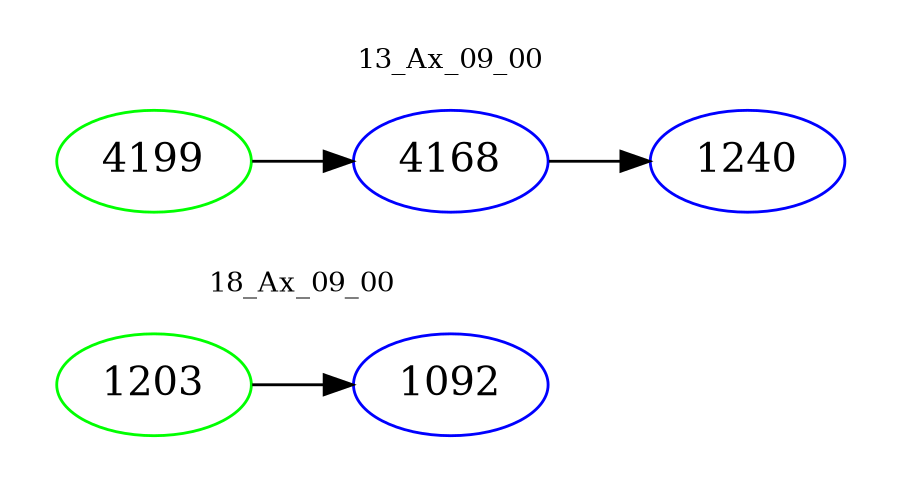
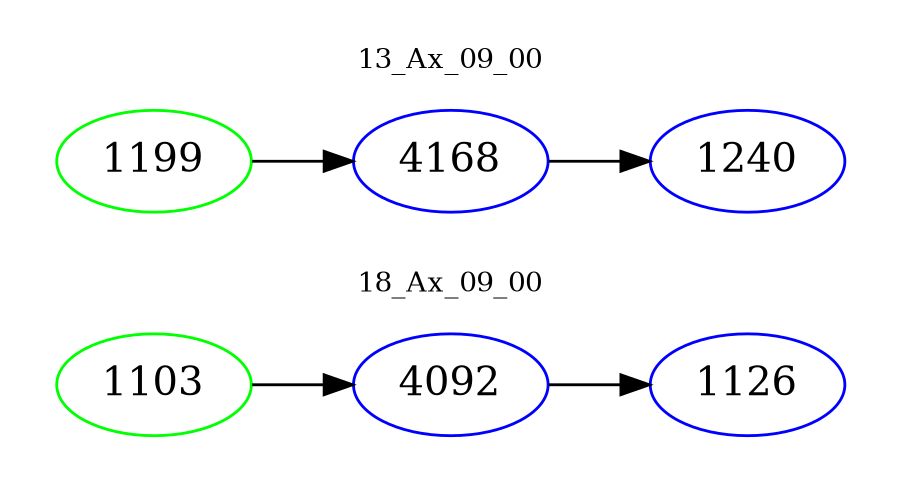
node "4199": label "4199" -> "1199"
node "1203": label "1203" -> "1103"
node "1092": label "1092" -> "4092"
node "1126": added
